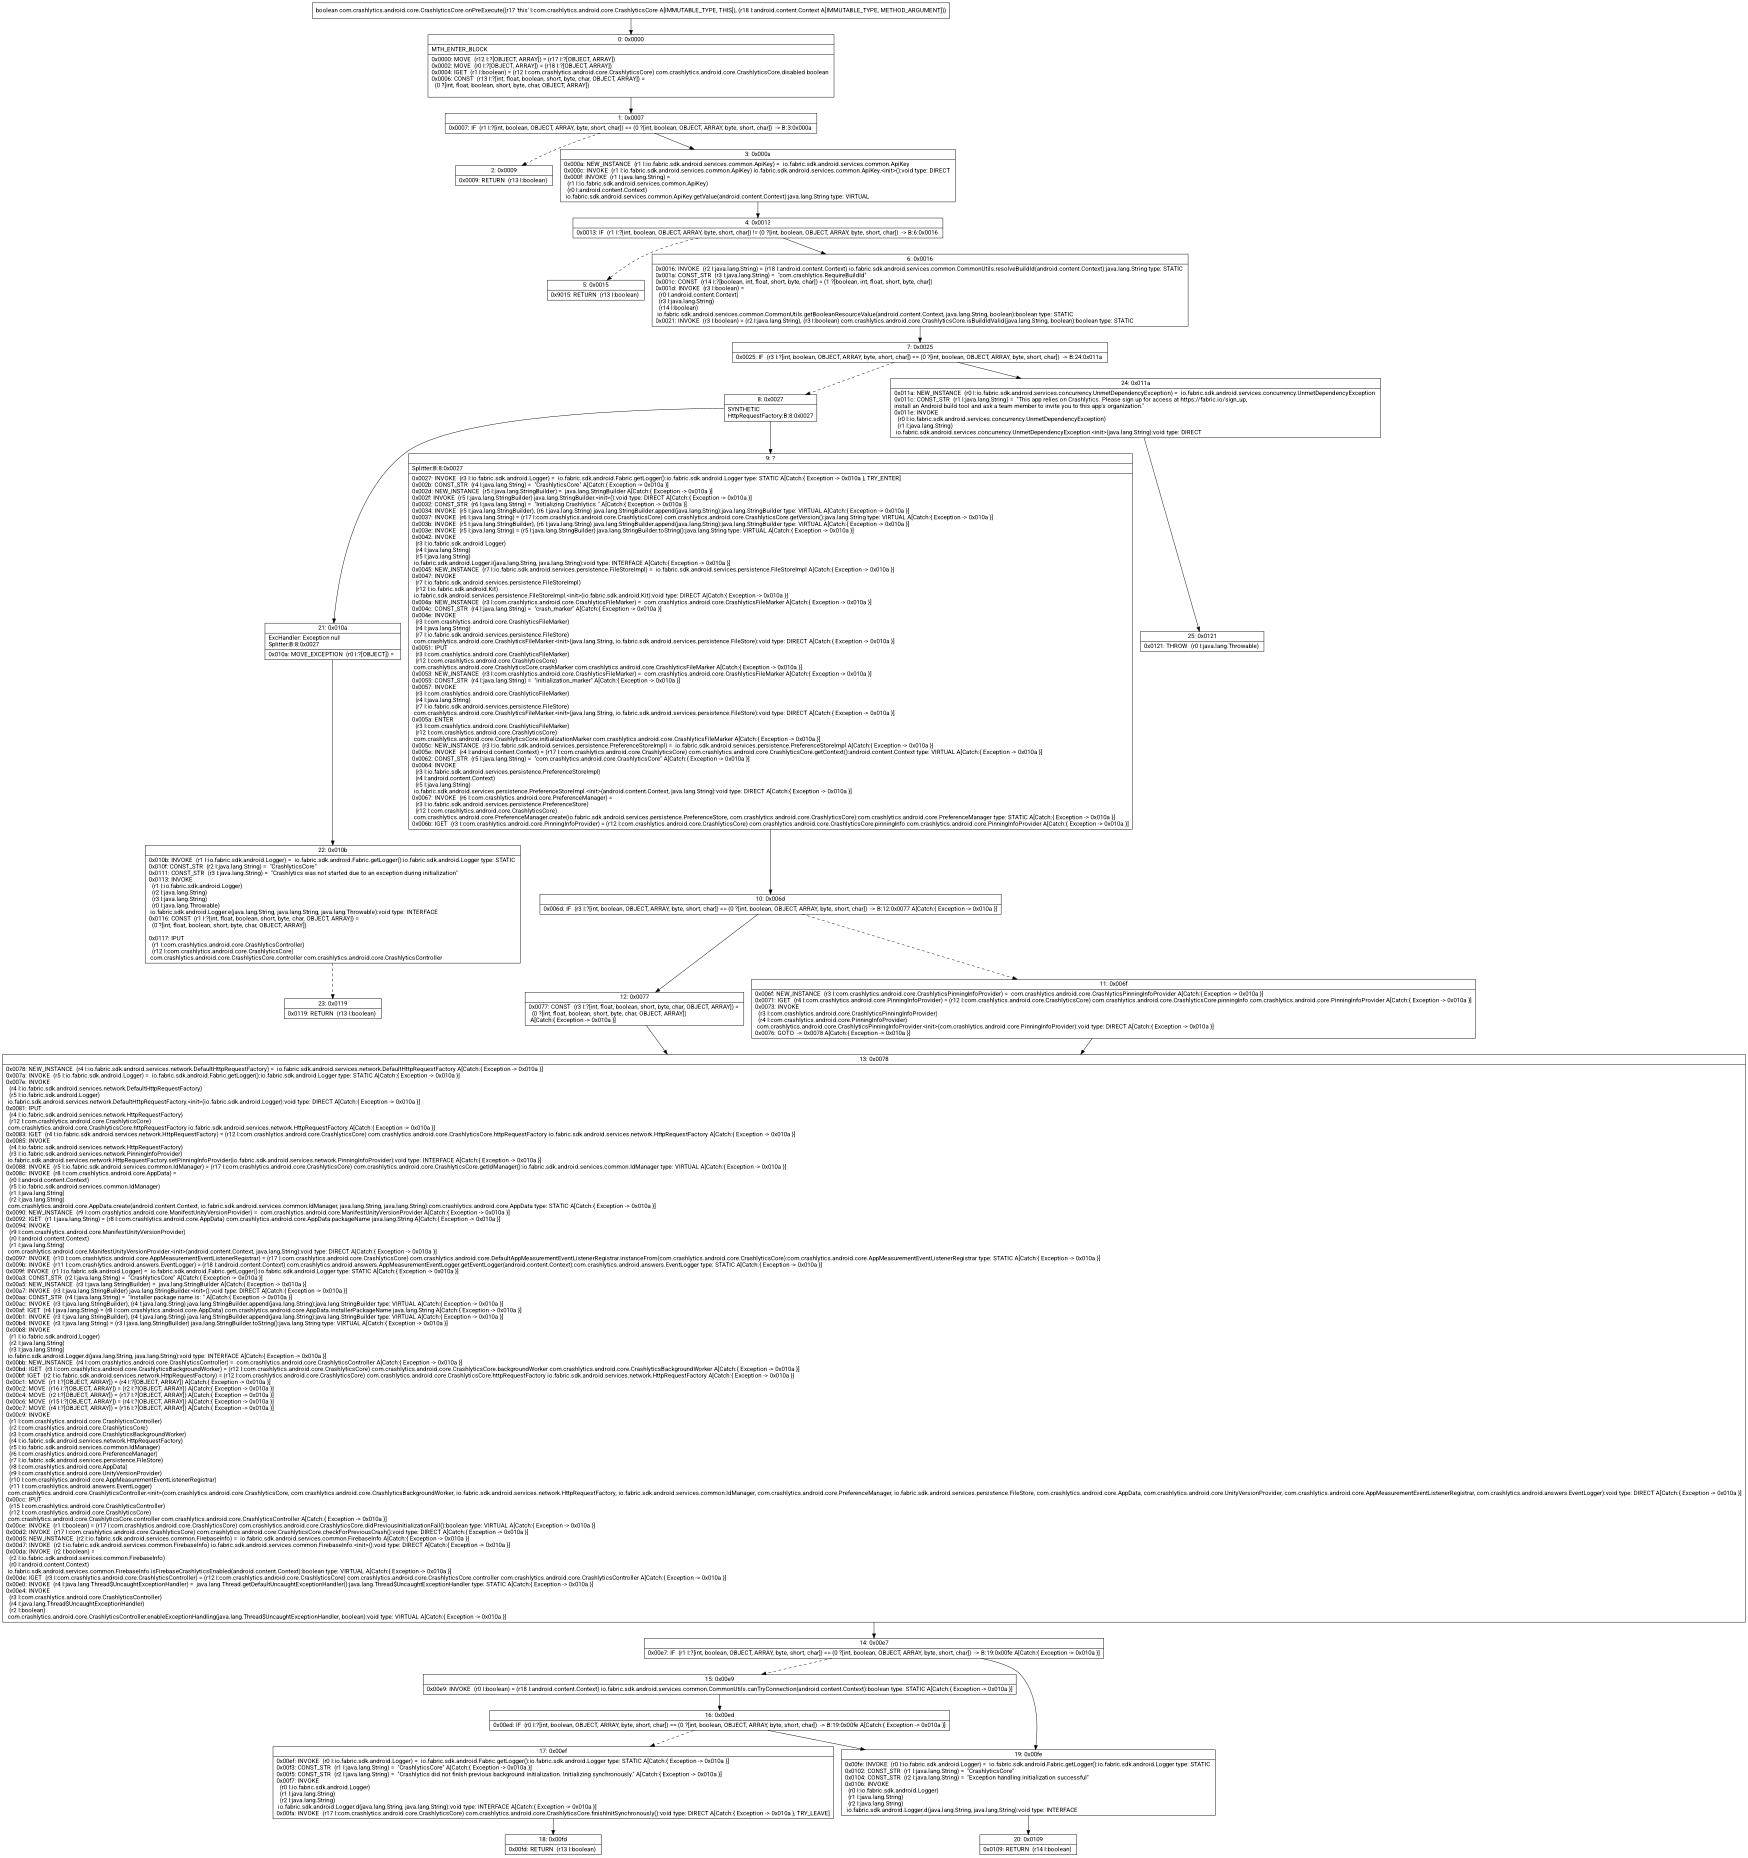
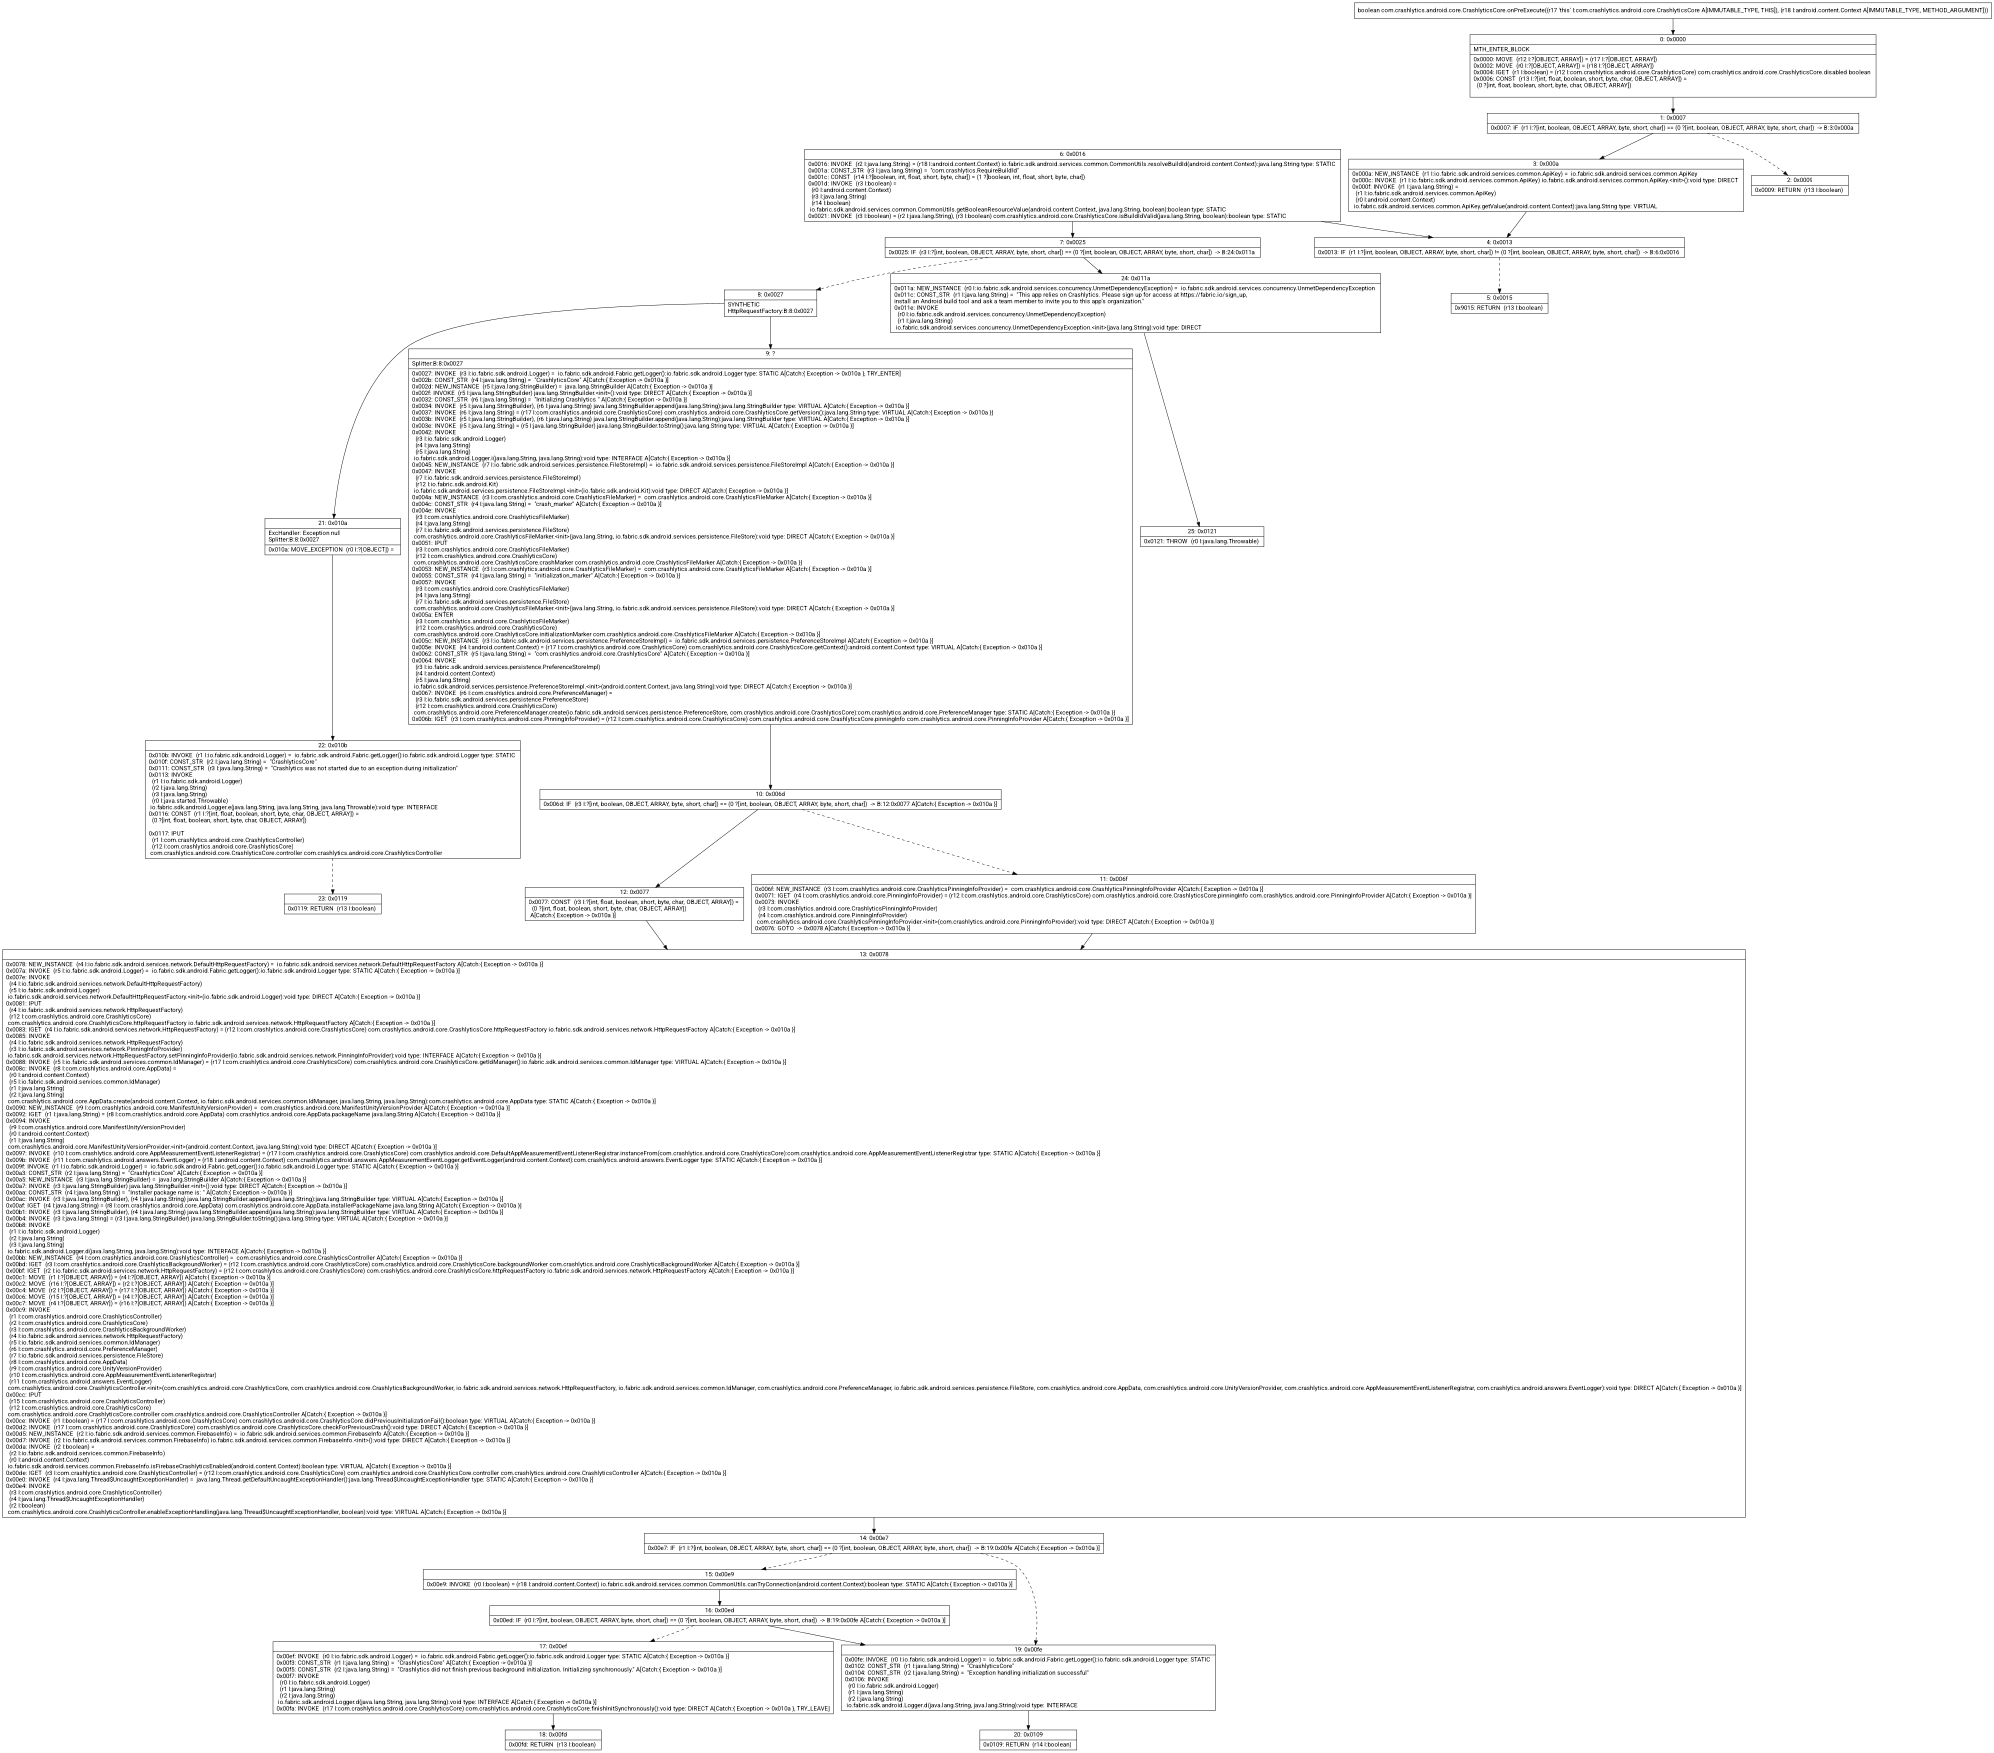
edge "4: 0x0013" -> "6: 0x0016": reversed
node "22: 0x010b": text "(r0 I:java.lang.Throwable)" -> "(r0 I:java.started.Throwable)"
edge "14: 0x00e7" -> "19: 0x00fe": style solid -> dashed
